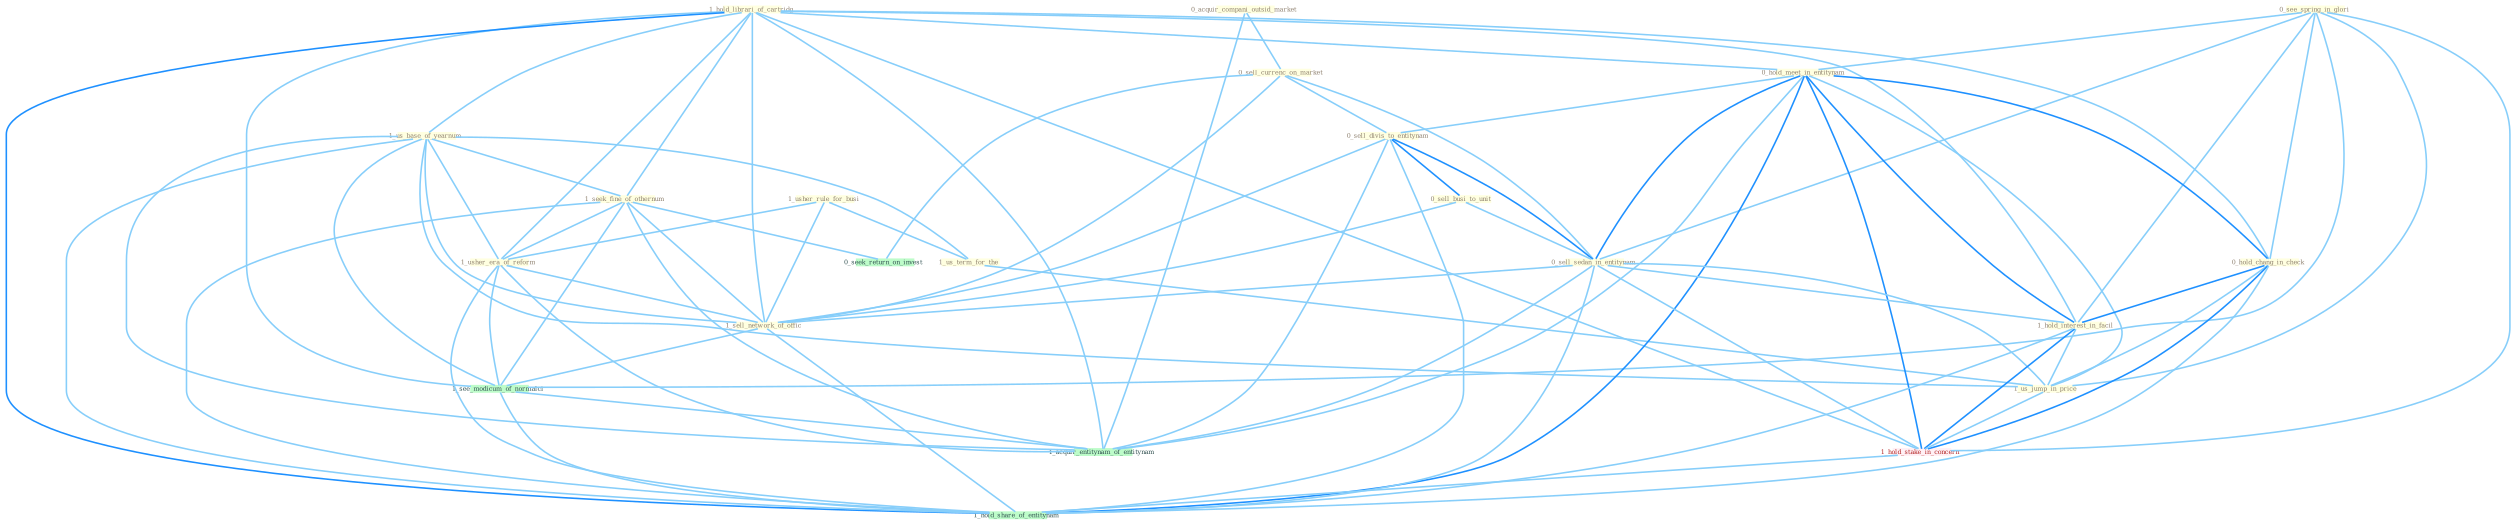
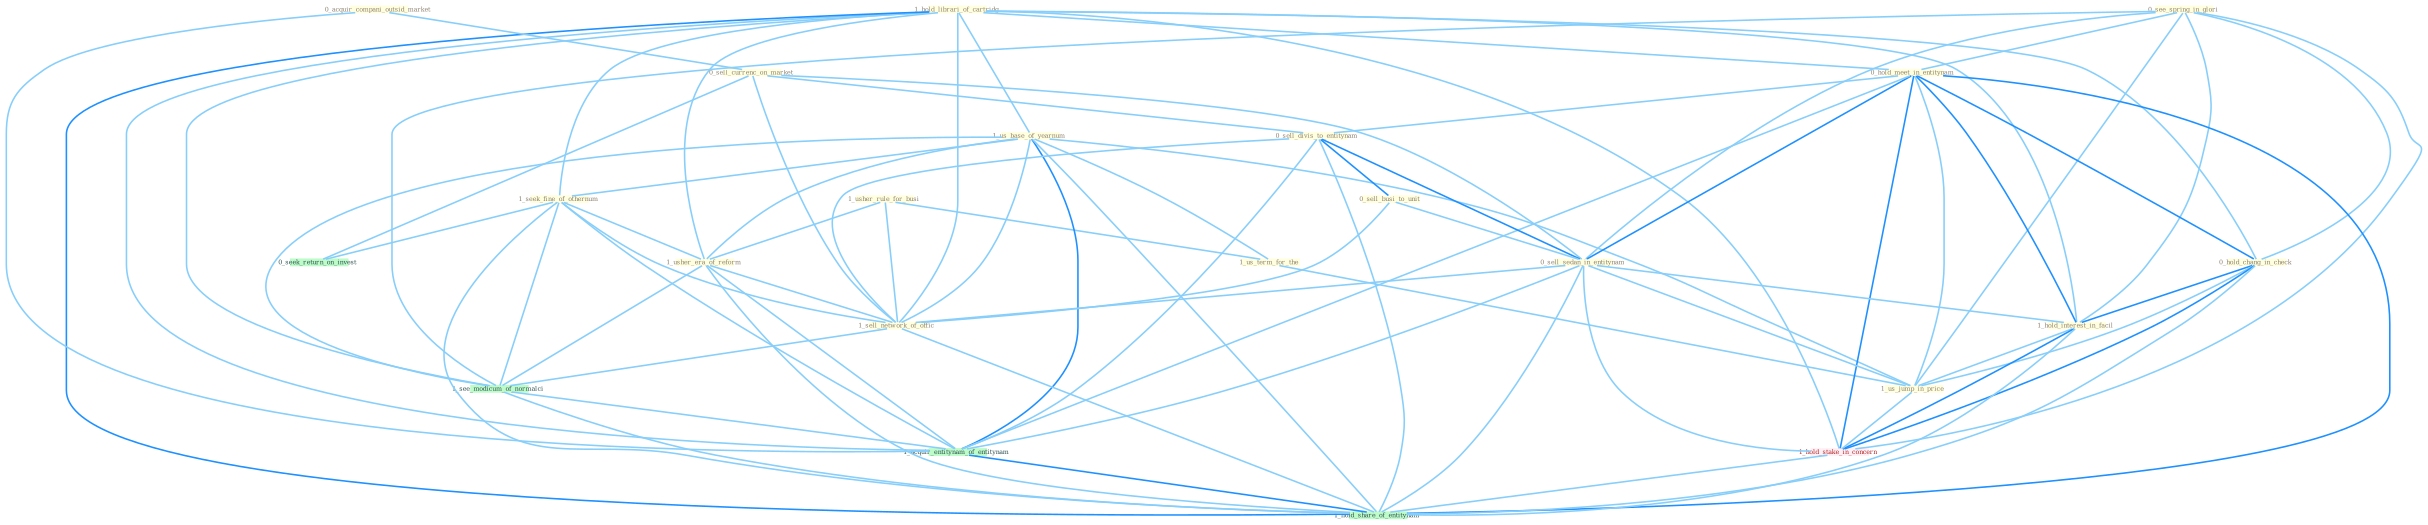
edge "1_us_base_of_yearnum" -- "1_acquir_entitynam_of_entitynam": color #87cefa -> #1e90ff
edge "1_acquir_entitynam_of_entitynam" -- "1_hold_share_of_entitynam": added
